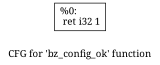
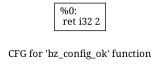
node "%0:": text "ret i32 1" -> "ret i32 2"
